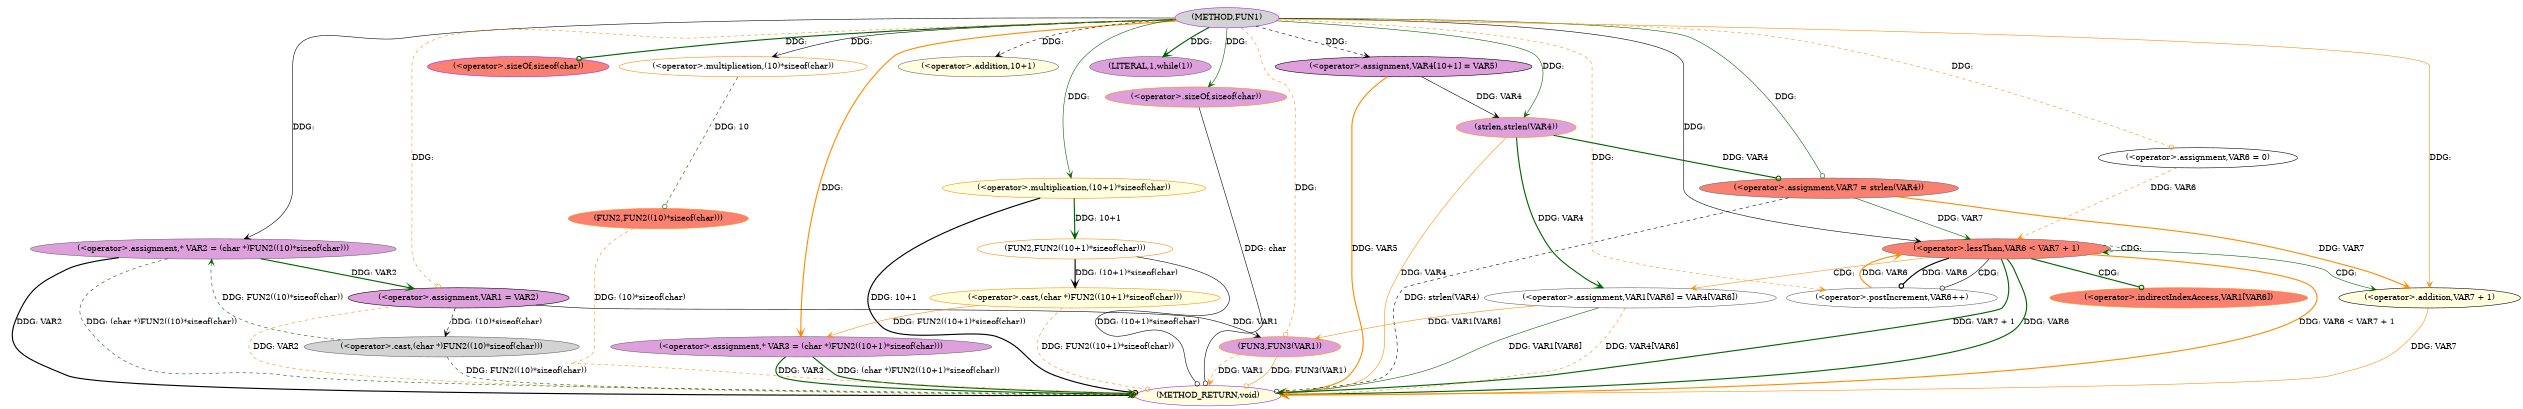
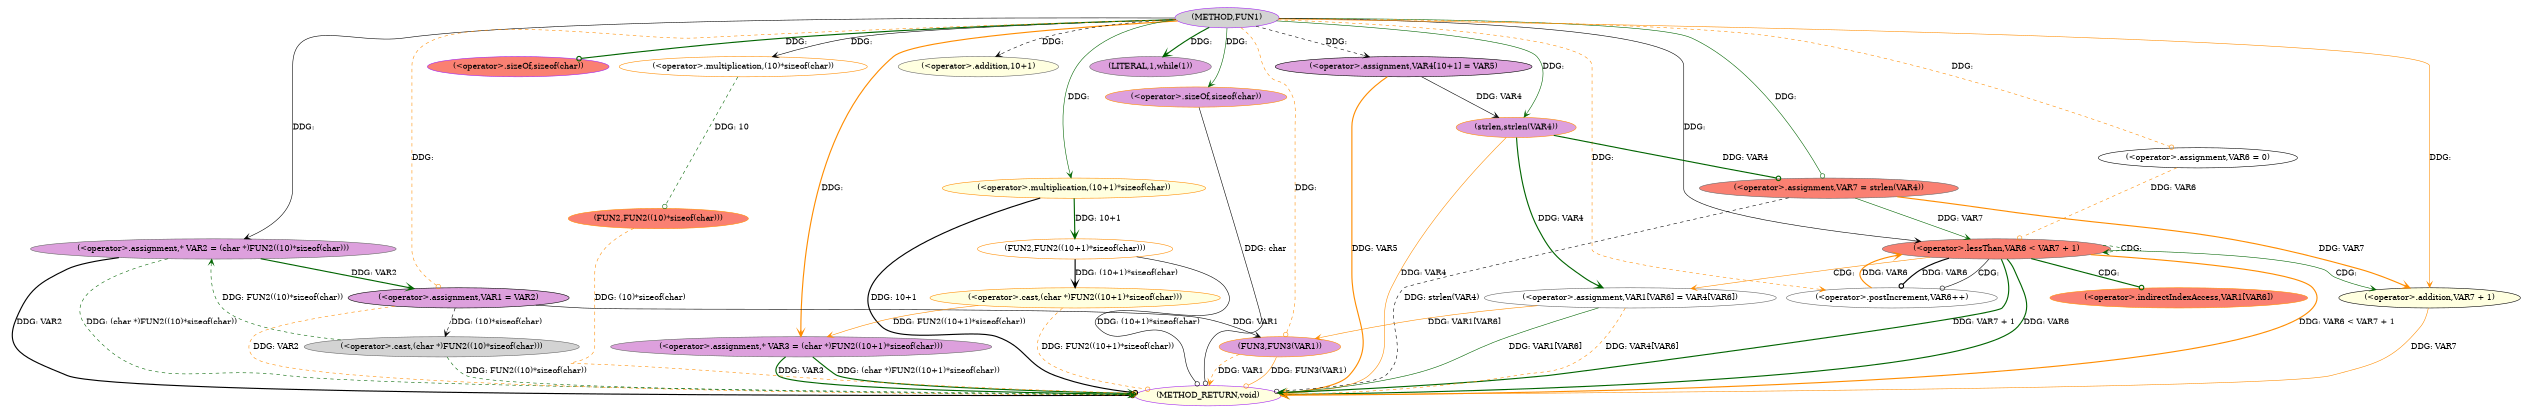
edge "(<operator>.assignment,VAR6 = 0)" -> "(<operator>.lessThan,VAR6 < VAR7 + 1)": arrowhead vee -> odot
